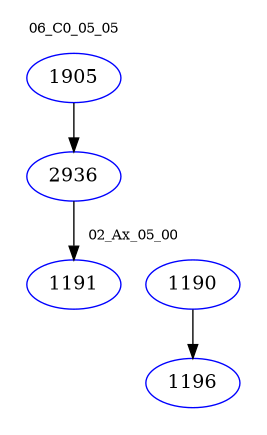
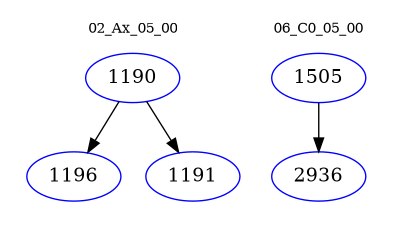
cluster "06_C0_05_05": label "06_C0_05_05" -> "06_C0_05_00"
node "1905": label "1905" -> "1505"
edge "2936" -> "1191": now "1190" -> "1191"
